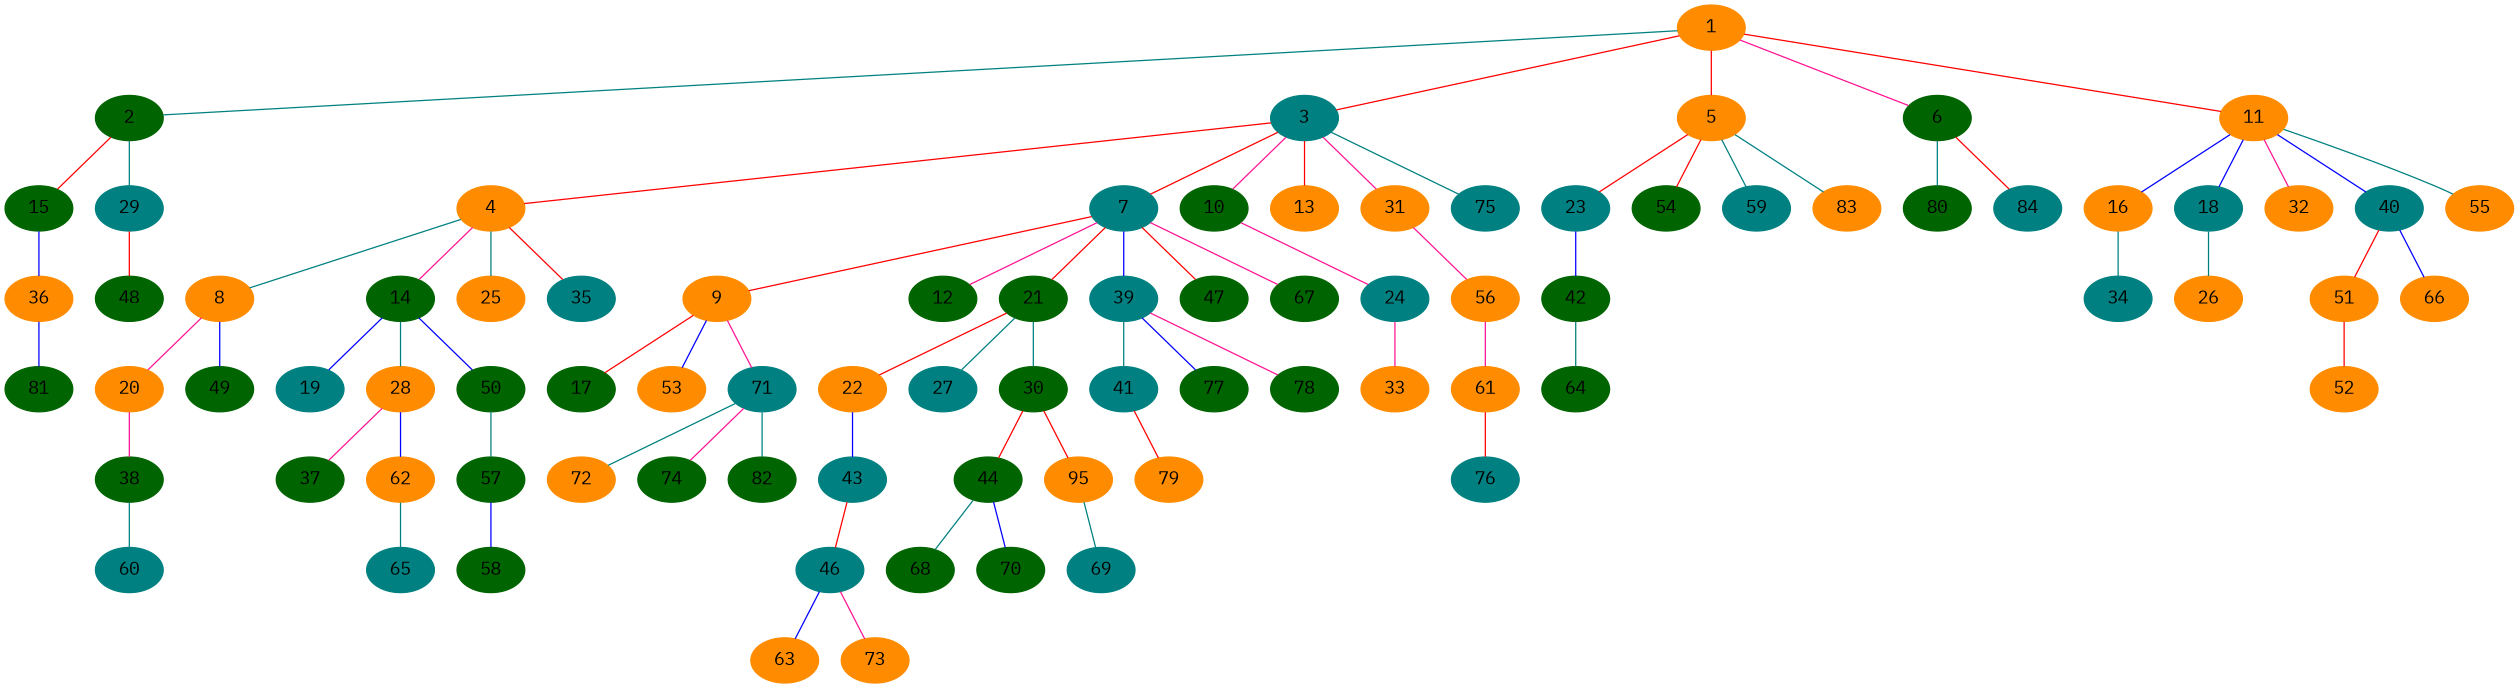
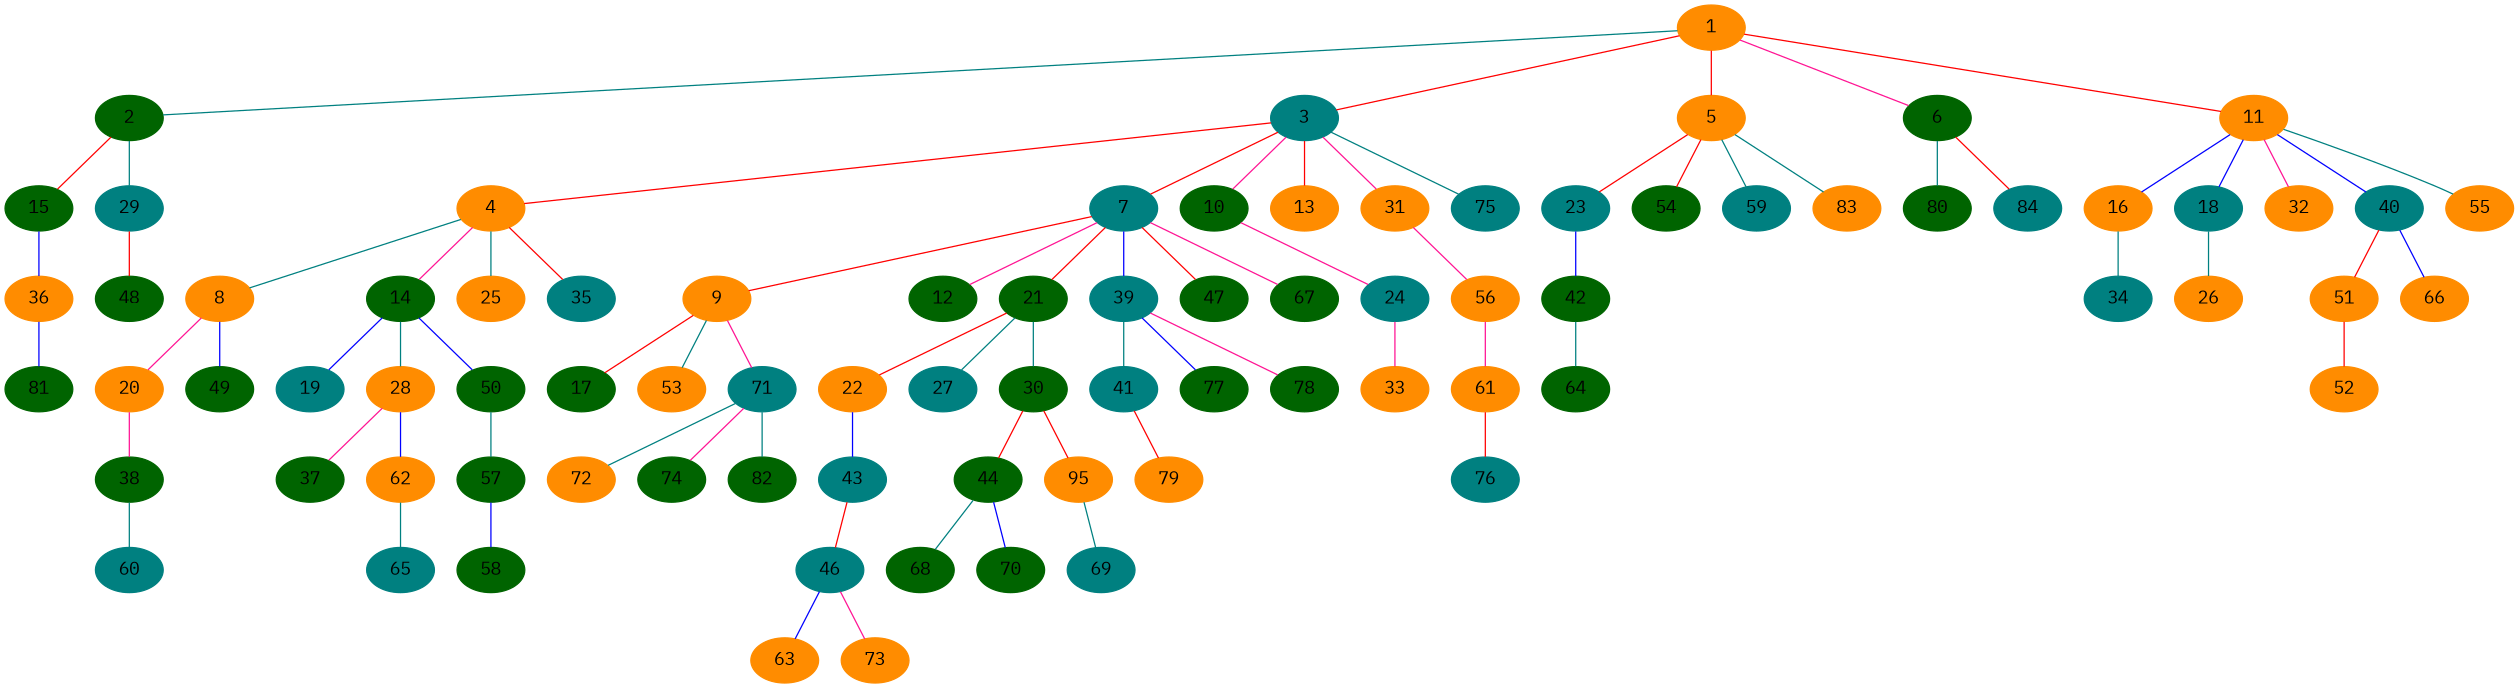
edge "9" -- "53": color blue -> teal
